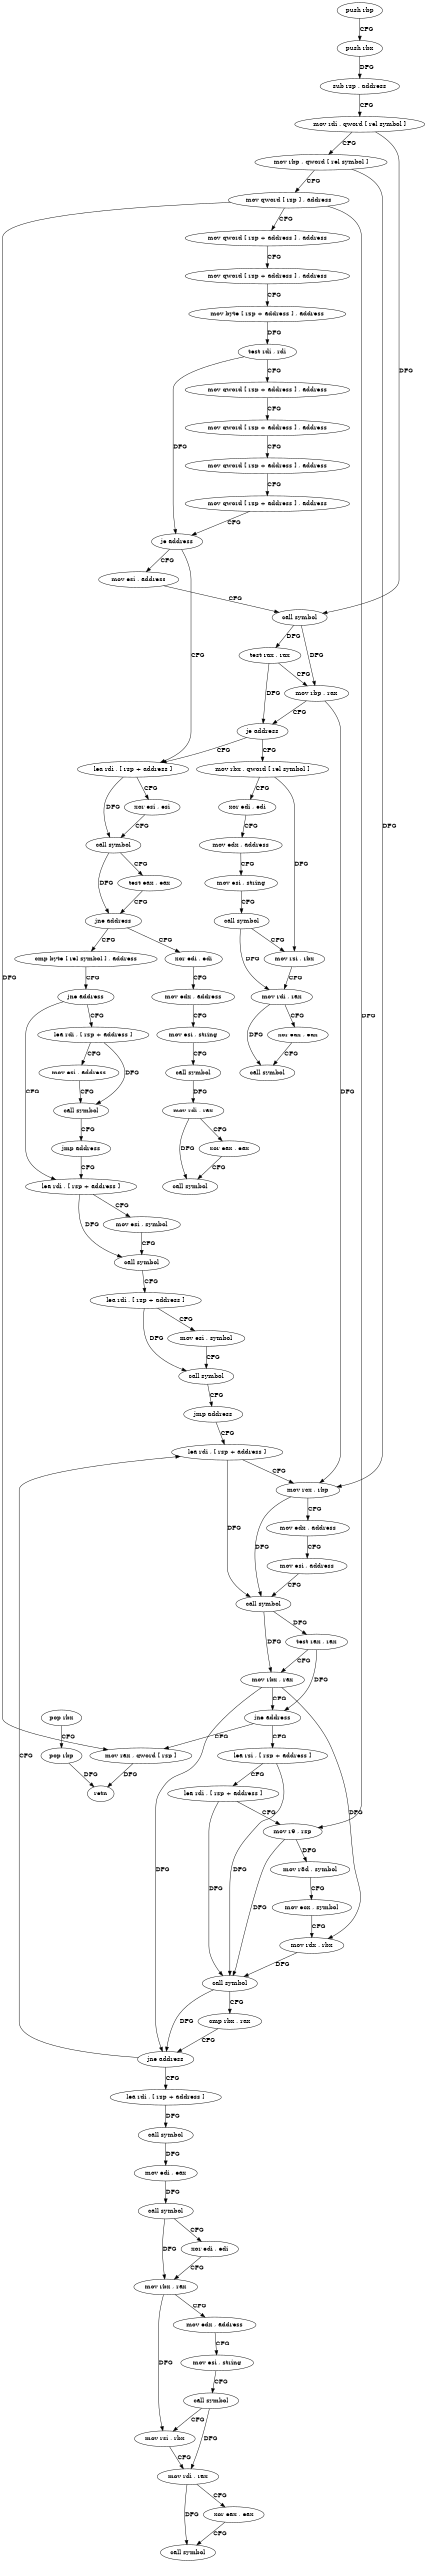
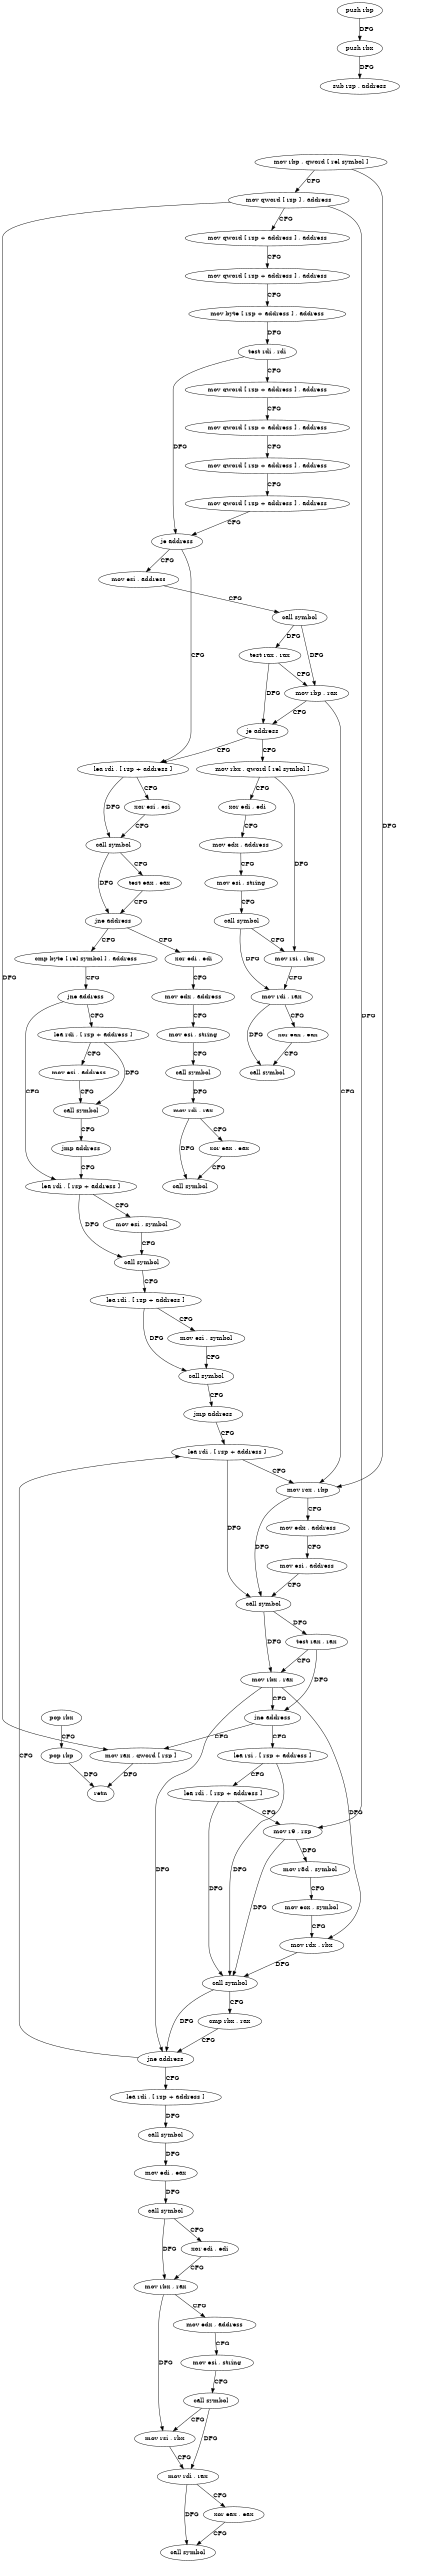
edge "push rbp" -> "push rbx": label "CFG" -> "DFG"
node "mov rdi , qword [ rel symbol ]": removed
edge "mov rbp , rax" -> "mov rcx , rbp": label "DFG" -> "CFG"
